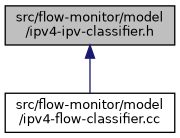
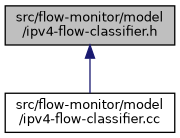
node "src/flow-monitor/model /ipv4-ipv-classifier.h": label "src/flow-monitor/model /ipv4-ipv-classifier.h" -> "src/flow-monitor/model /ipv4-flow-classifier.h"
